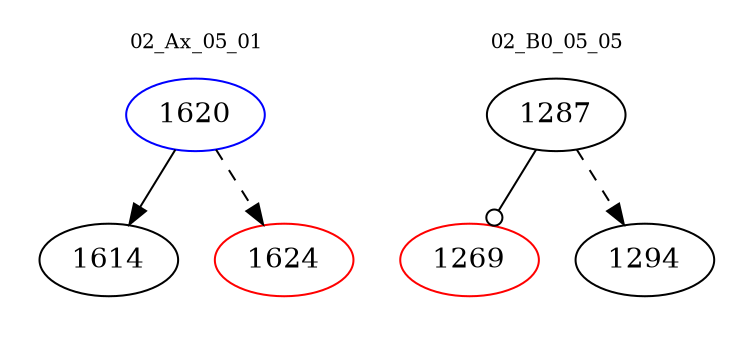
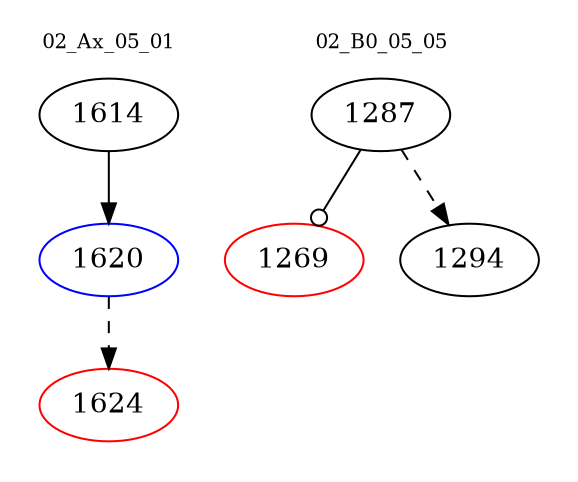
edge "1620" -> "1614": reversed
